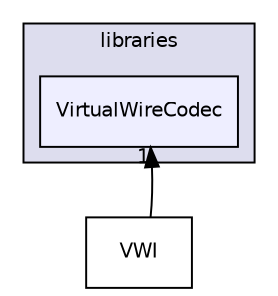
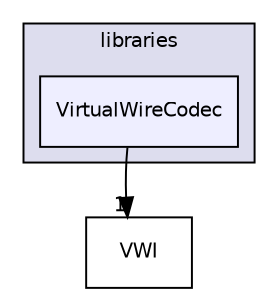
edge "VWI" -> "VirtualWireCodec": reversed
